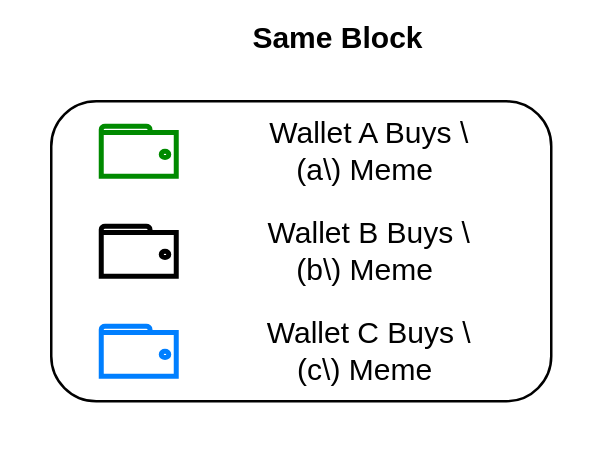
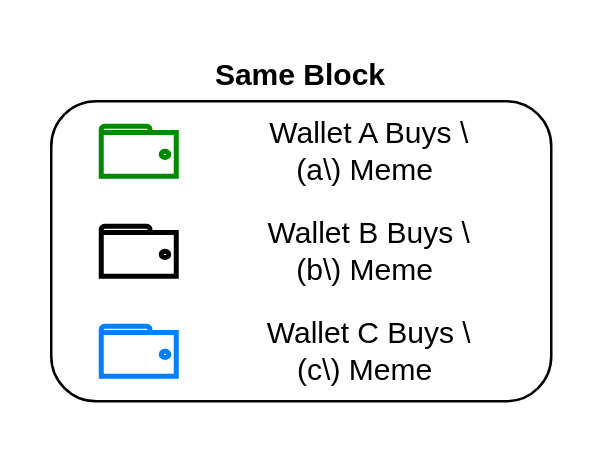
node "Same Block": moved (339, 39) -> (301, 76)
